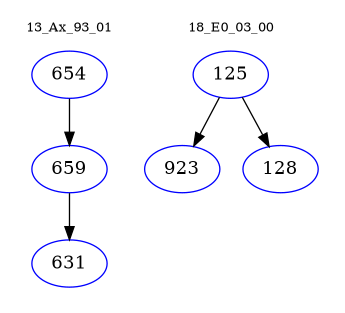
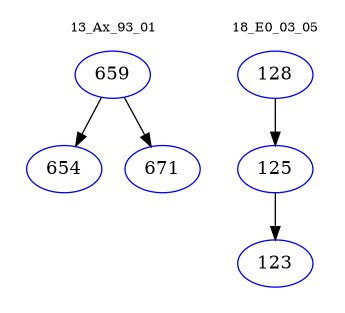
cluster "18_E0_03_00": label "18_E0_03_00" -> "18_E0_03_05"
edge "654" -> "659": reversed
edge "125" -> "128": reversed
node "923": label "923" -> "123"
node "631": label "631" -> "671"
